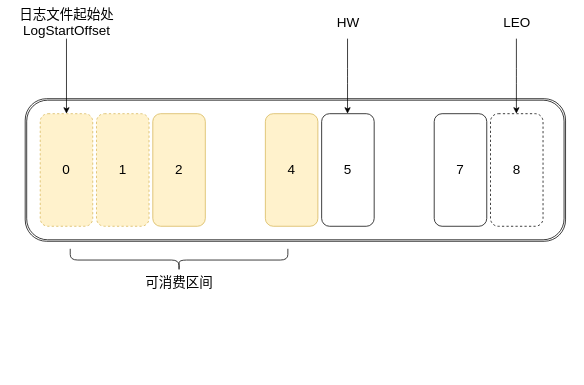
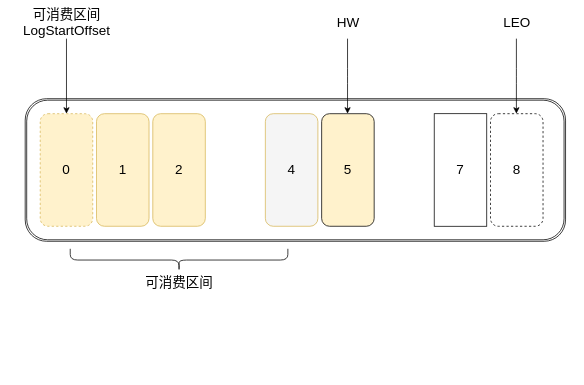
node "日志文件起始处 LogStartOffset": label "日志文件起始处 LogStartOffset" -> "可消费区间 LogStartOffset"
node "1": style dashed -> solid
node "4": fillcolor #fff2cc -> #f5f5f5
node "5": fillcolor #ffffff -> #fff2cc
node "7": shape rounded rectangle -> rectangle
